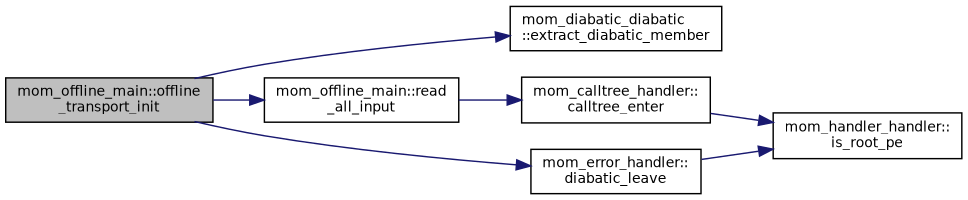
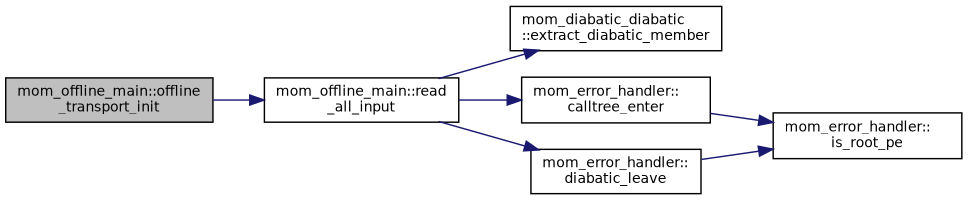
edge "mom_offline_main::offline _transport_init" -> "mom_diabatic_diabatic ::extract_diabatic_member": now "mom_offline_main::read _all_input" -> "mom_diabatic_diabatic ::extract_diabatic_member"
node "mom_calltree_handler:: calltree_enter": label "mom_calltree_handler:: calltree_enter" -> "mom_error_handler:: calltree_enter"
node "mom_handler_handler:: is_root_pe": label "mom_handler_handler:: is_root_pe" -> "mom_error_handler:: is_root_pe"
edge "mom_offline_main::offline _transport_init" -> "mom_error_handler:: diabatic_leave": now "mom_offline_main::read _all_input" -> "mom_error_handler:: diabatic_leave"
